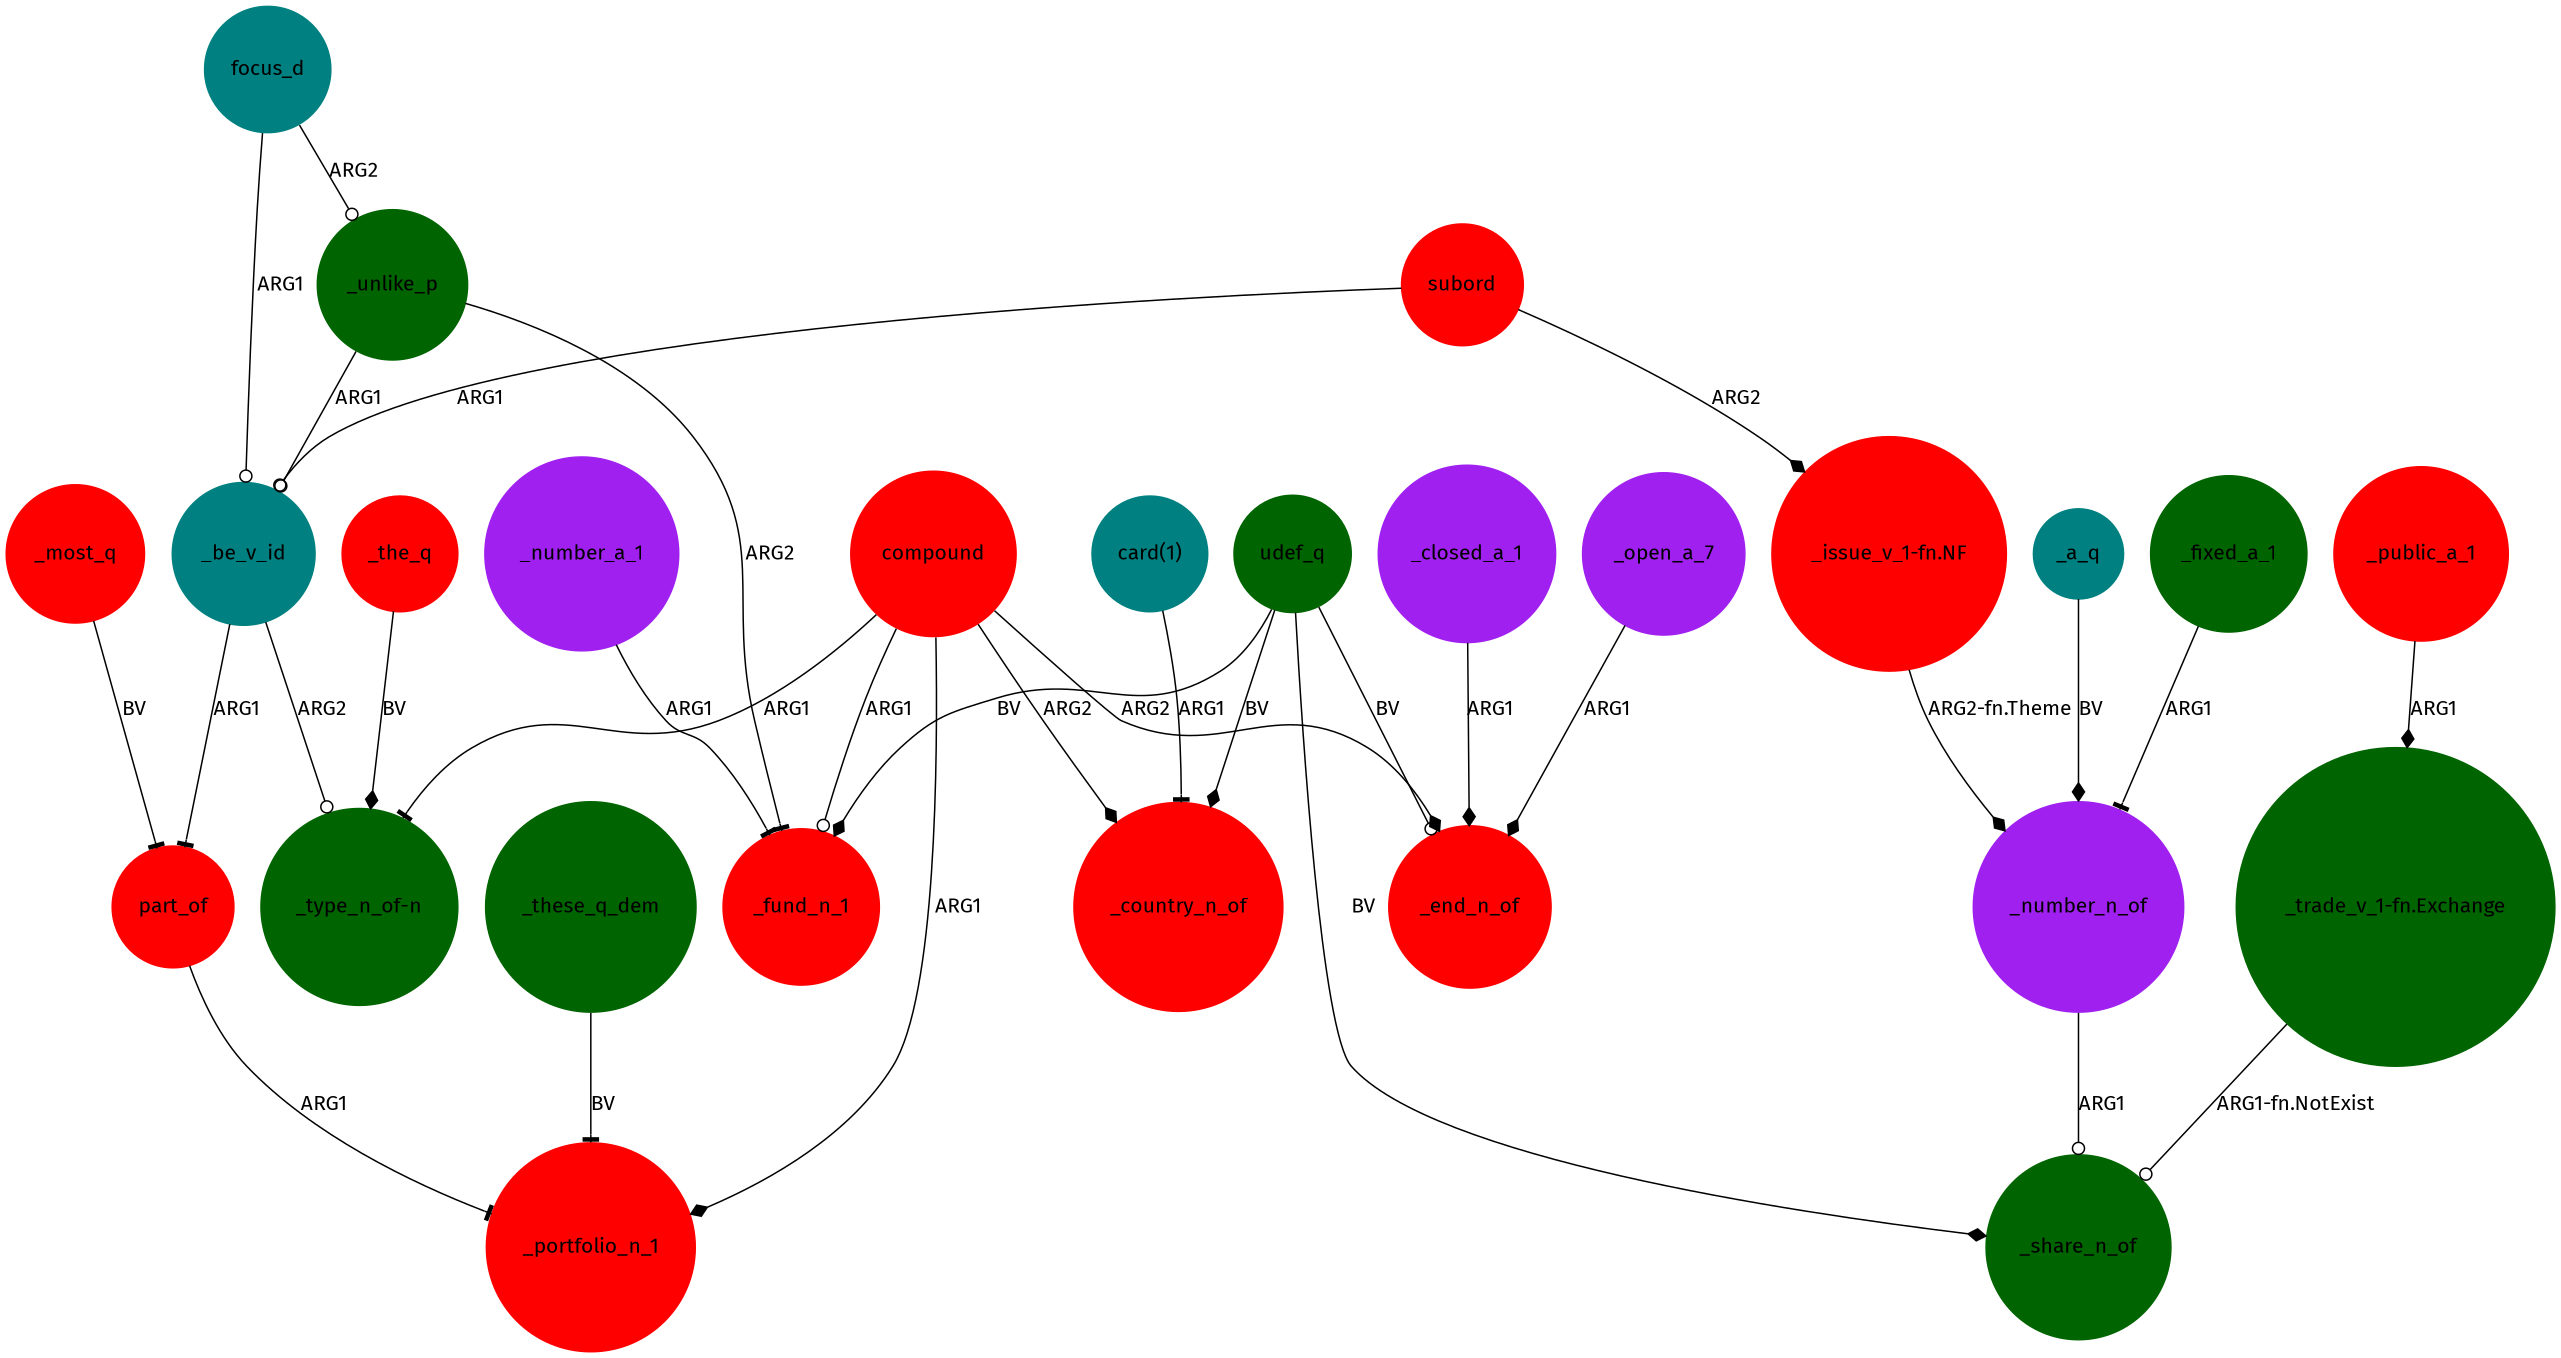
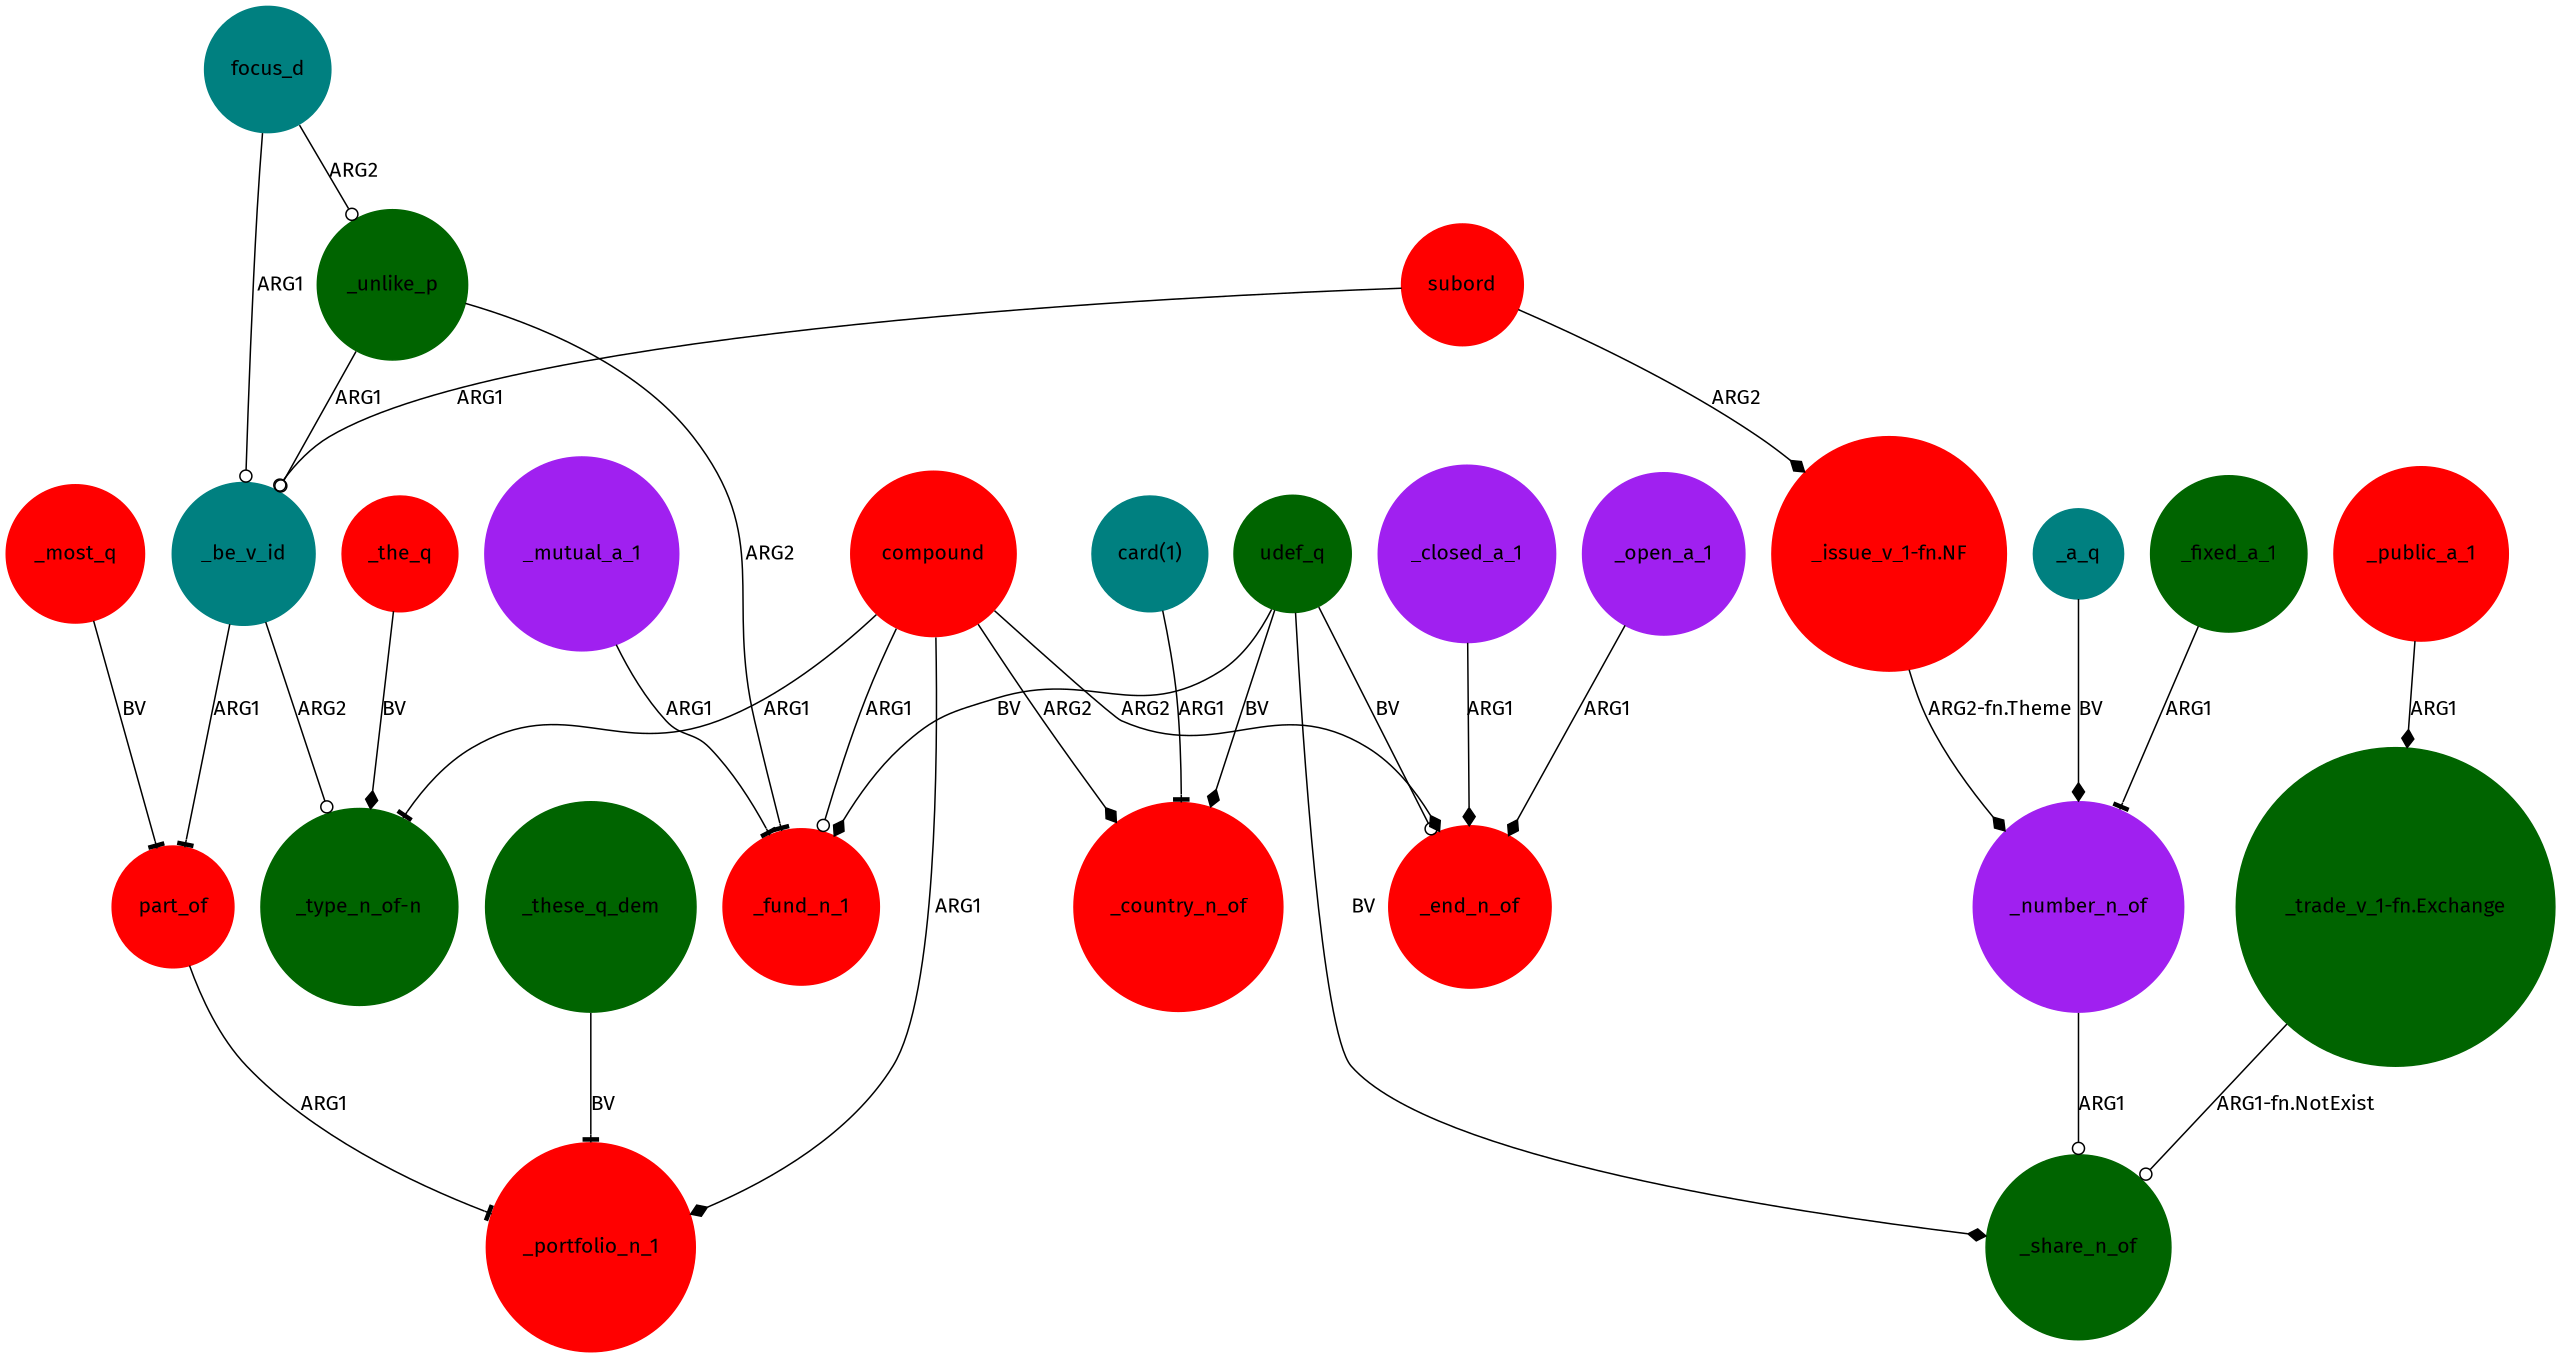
node "_number_a_1": label "_number_a_1" -> "_mutual_a_1"
node "_open_a_7": label "_open_a_7" -> "_open_a_1"
